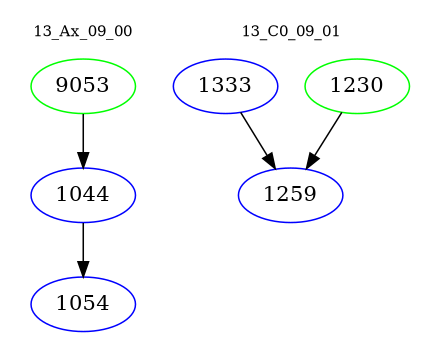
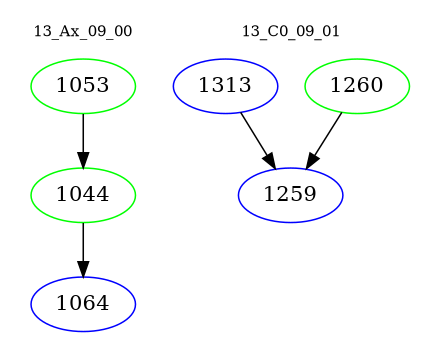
node "9053": label "9053" -> "1053"
node "1333": label "1333" -> "1313"
node "1230": label "1230" -> "1260"
node "1044": color blue -> green
node "1054": label "1054" -> "1064"
